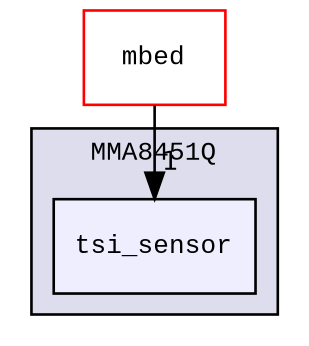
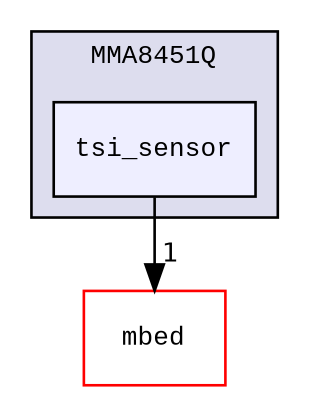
edge "mbed" -> "tsi_sensor": reversed
